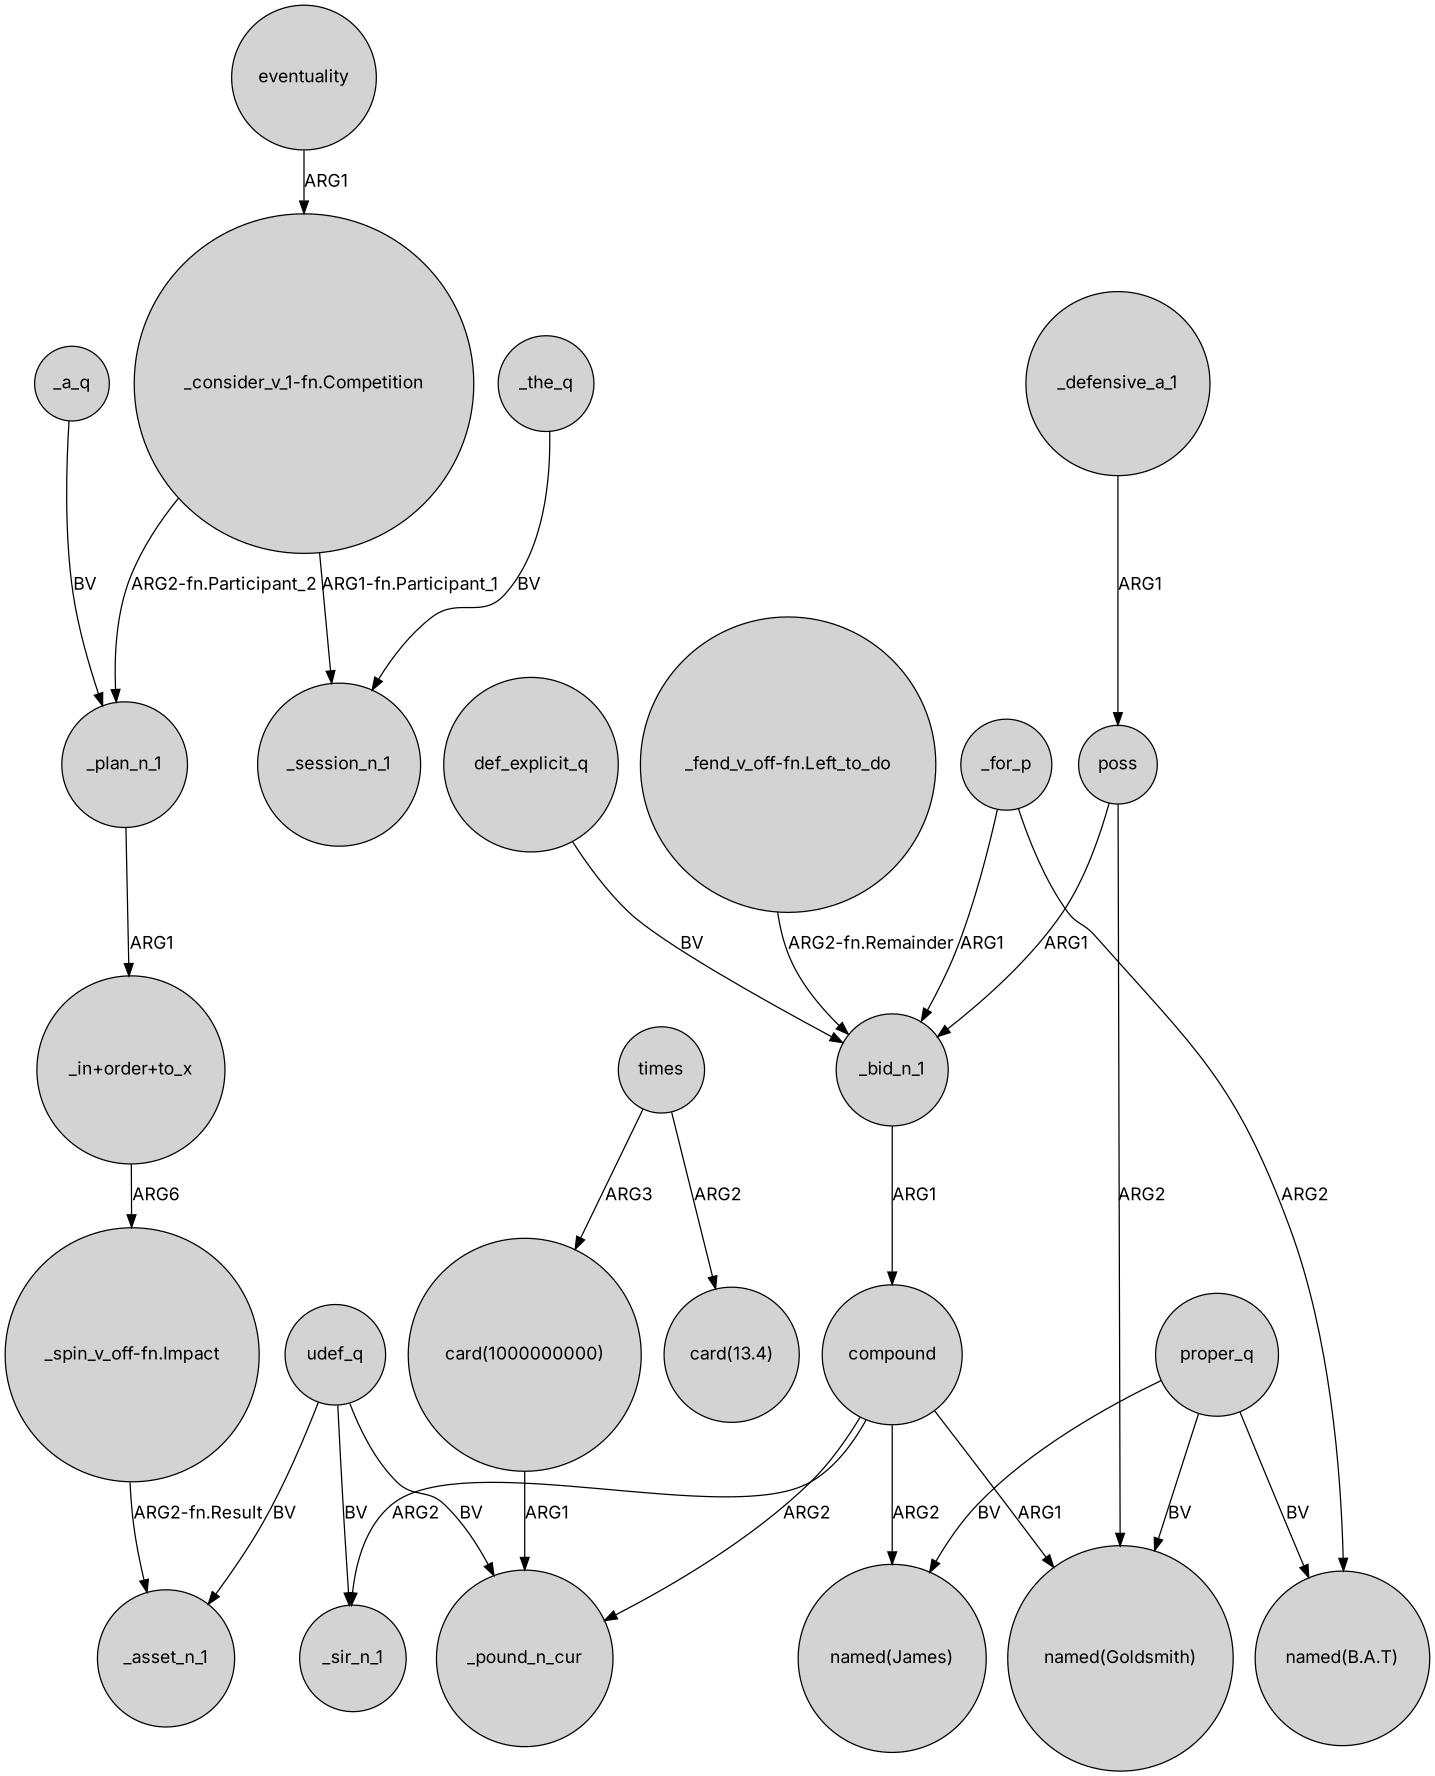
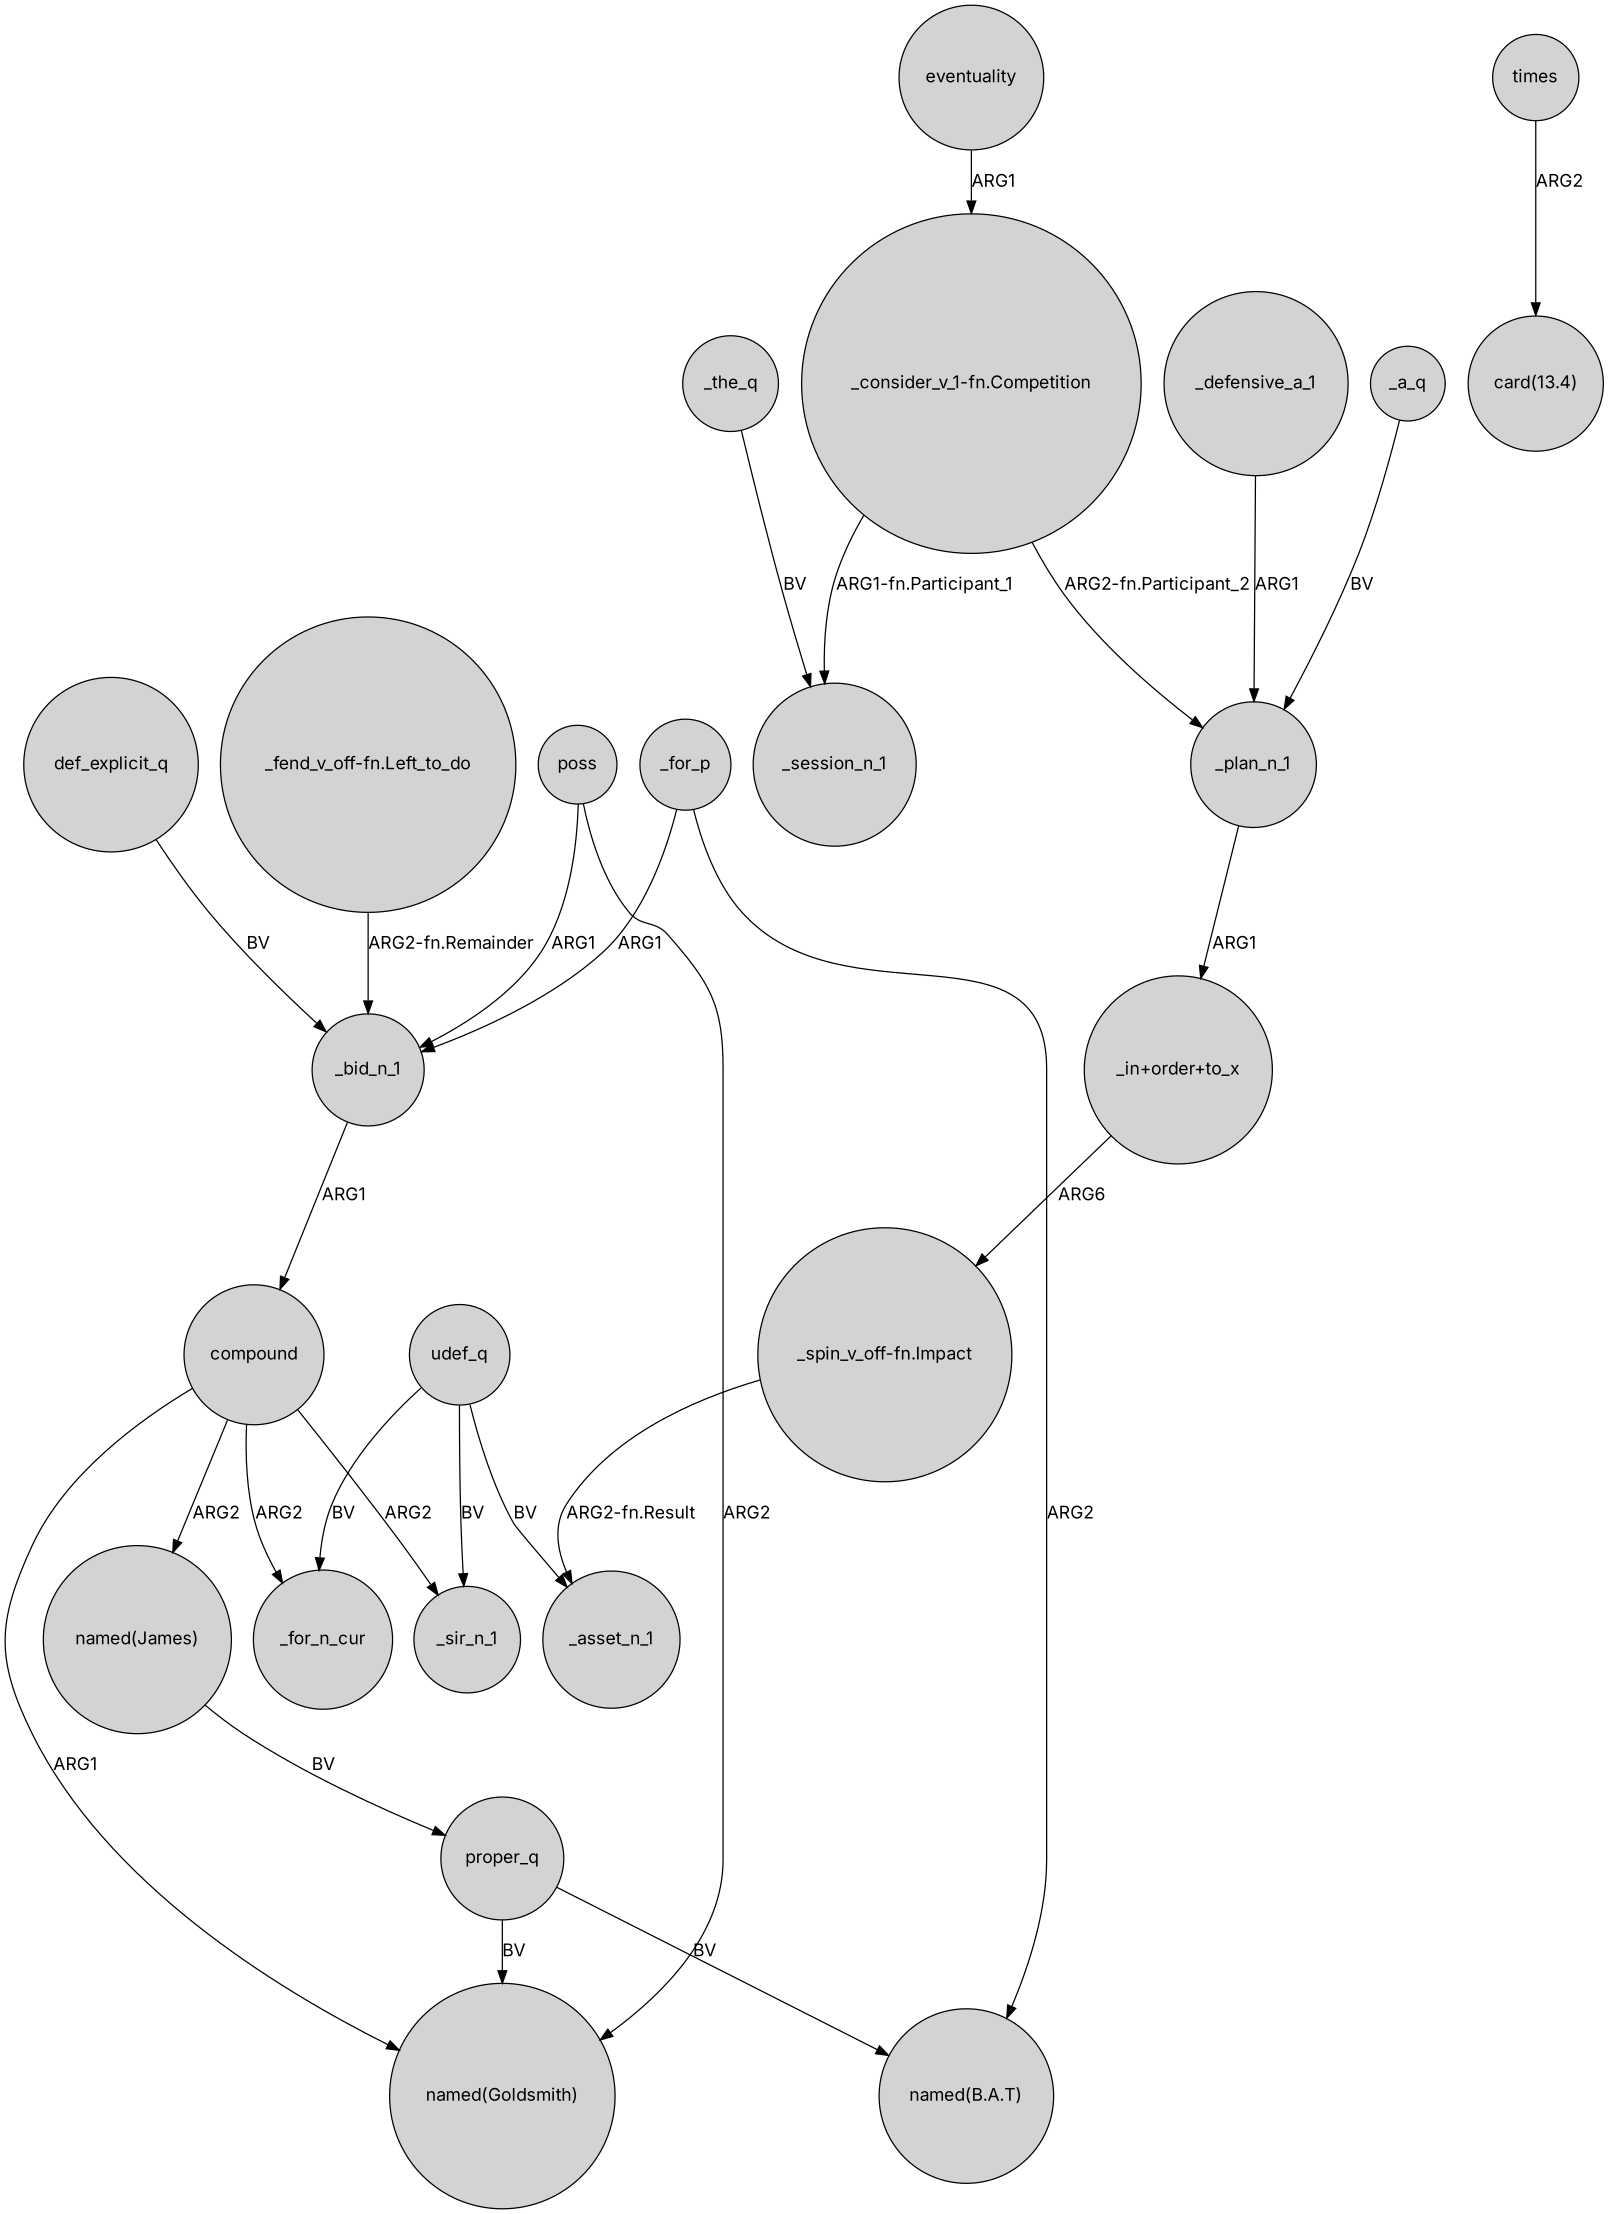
edge "_defensive_a_1" -> "poss": now "_defensive_a_1" -> "_plan_n_1"
node "card(1000000000)": removed
edge "proper_q" -> "named(James)": reversed
node "_pound_n_cur": label "_pound_n_cur" -> "_for_n_cur"
